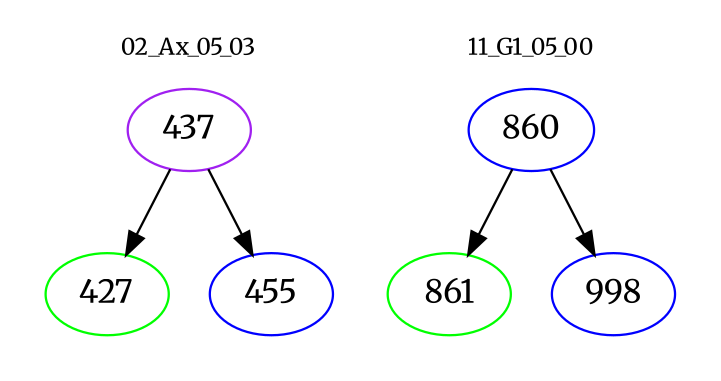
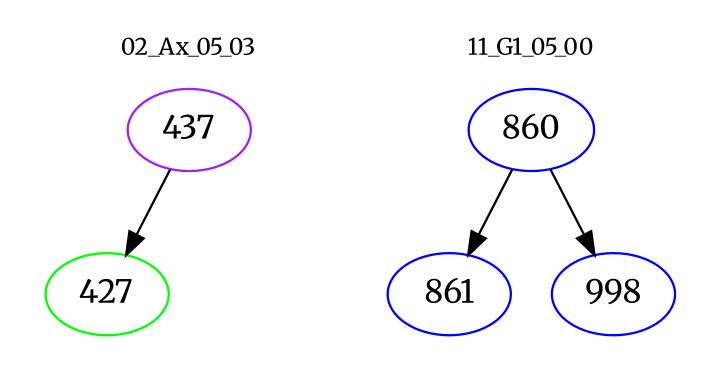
node "455": removed
node "861": color green -> blue
